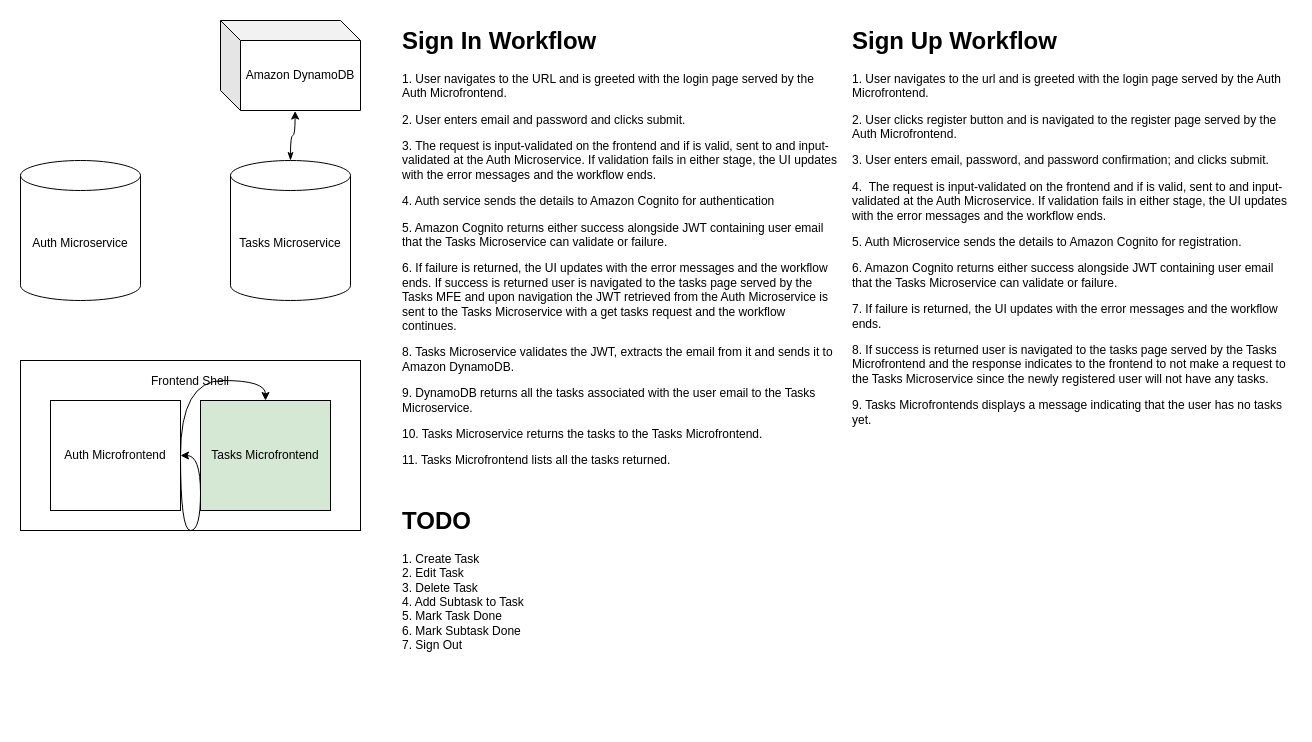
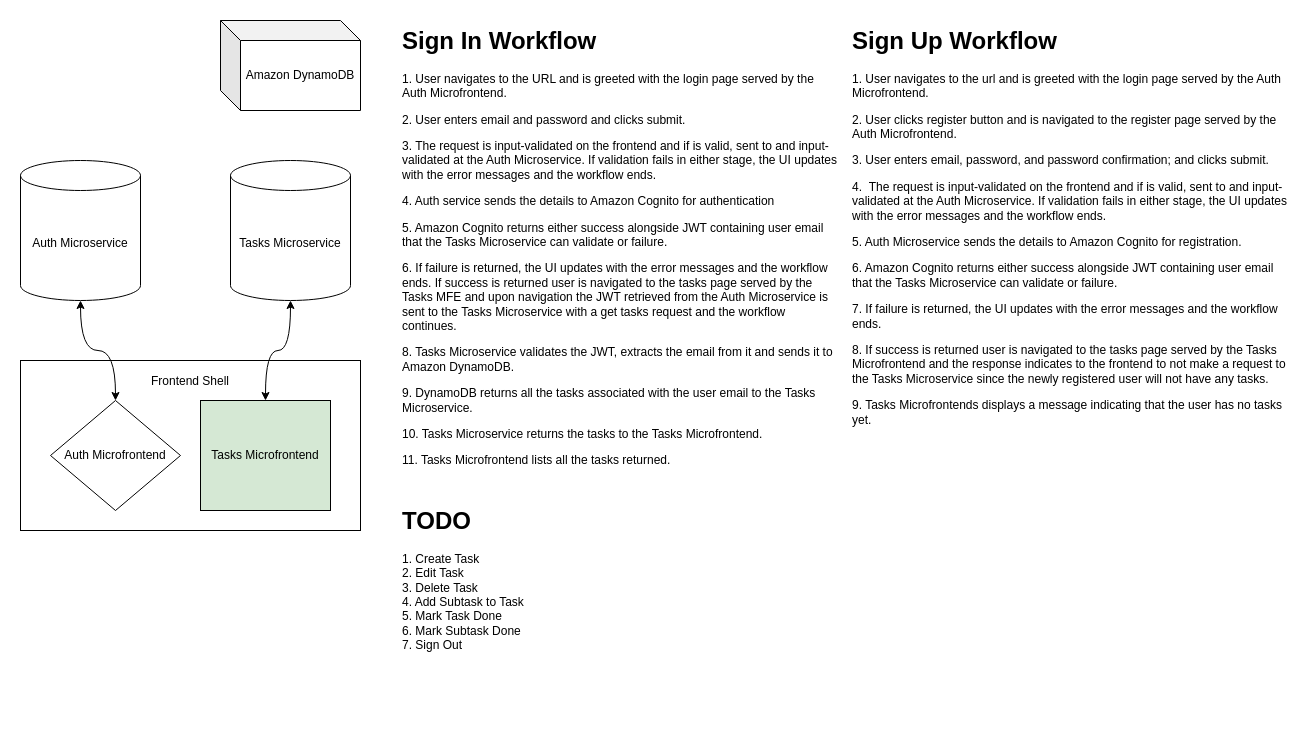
edge "Amazon DynamoDB" -- "Tasks Microservice": removed
edge "Auth Microservice" -- "Auth Microfrontend": added
edge "Auth Microfrontend" -- "Tasks Microfrontend": now "Tasks Microservice" -- "Tasks Microfrontend"
node "Auth Microfrontend": shape rectangle -> diamond
